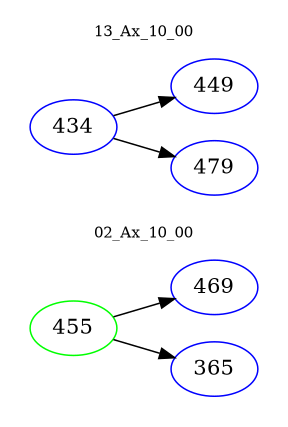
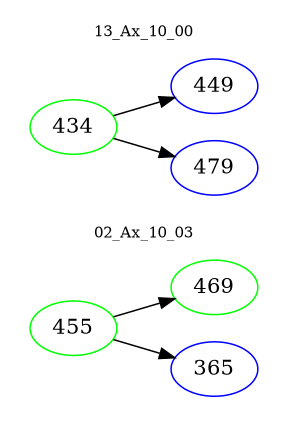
node "434": color blue -> green
cluster "02_Ax_10_00": label "02_Ax_10_00" -> "02_Ax_10_03"
node "469": color blue -> green
